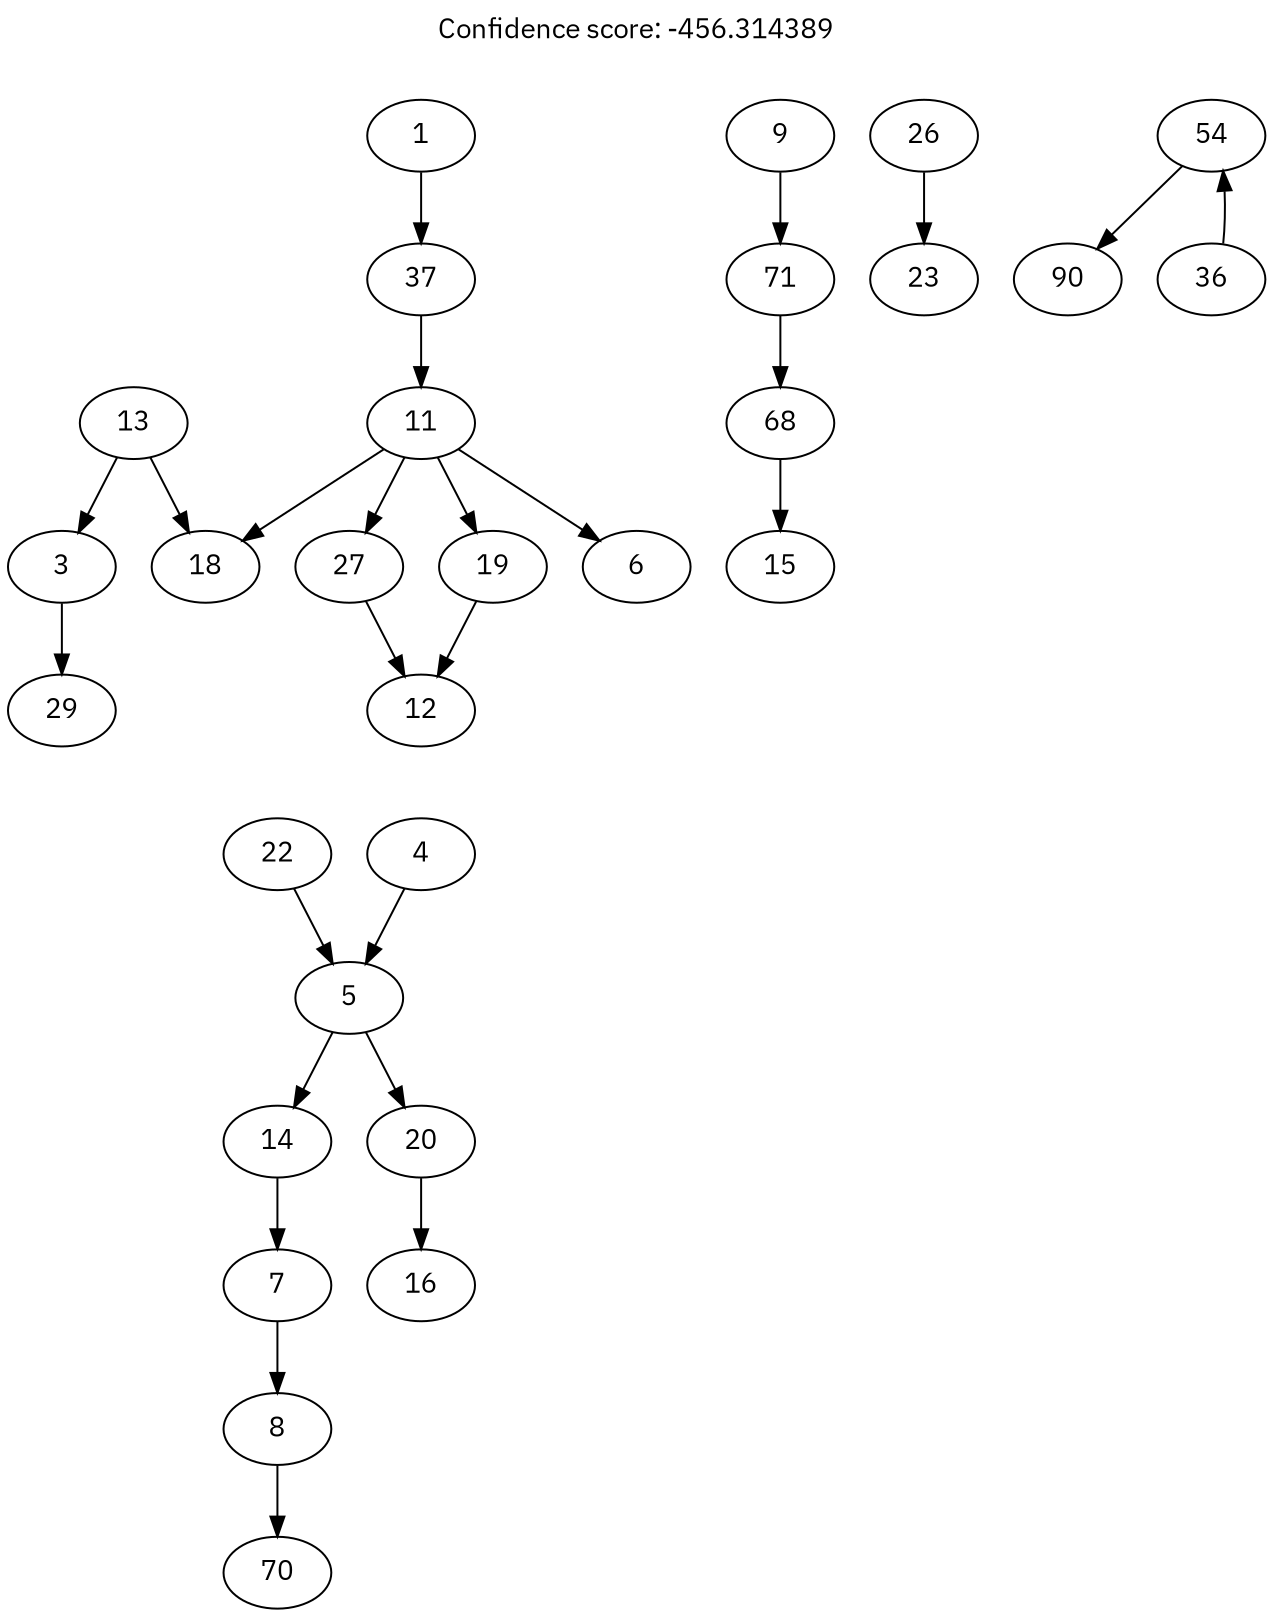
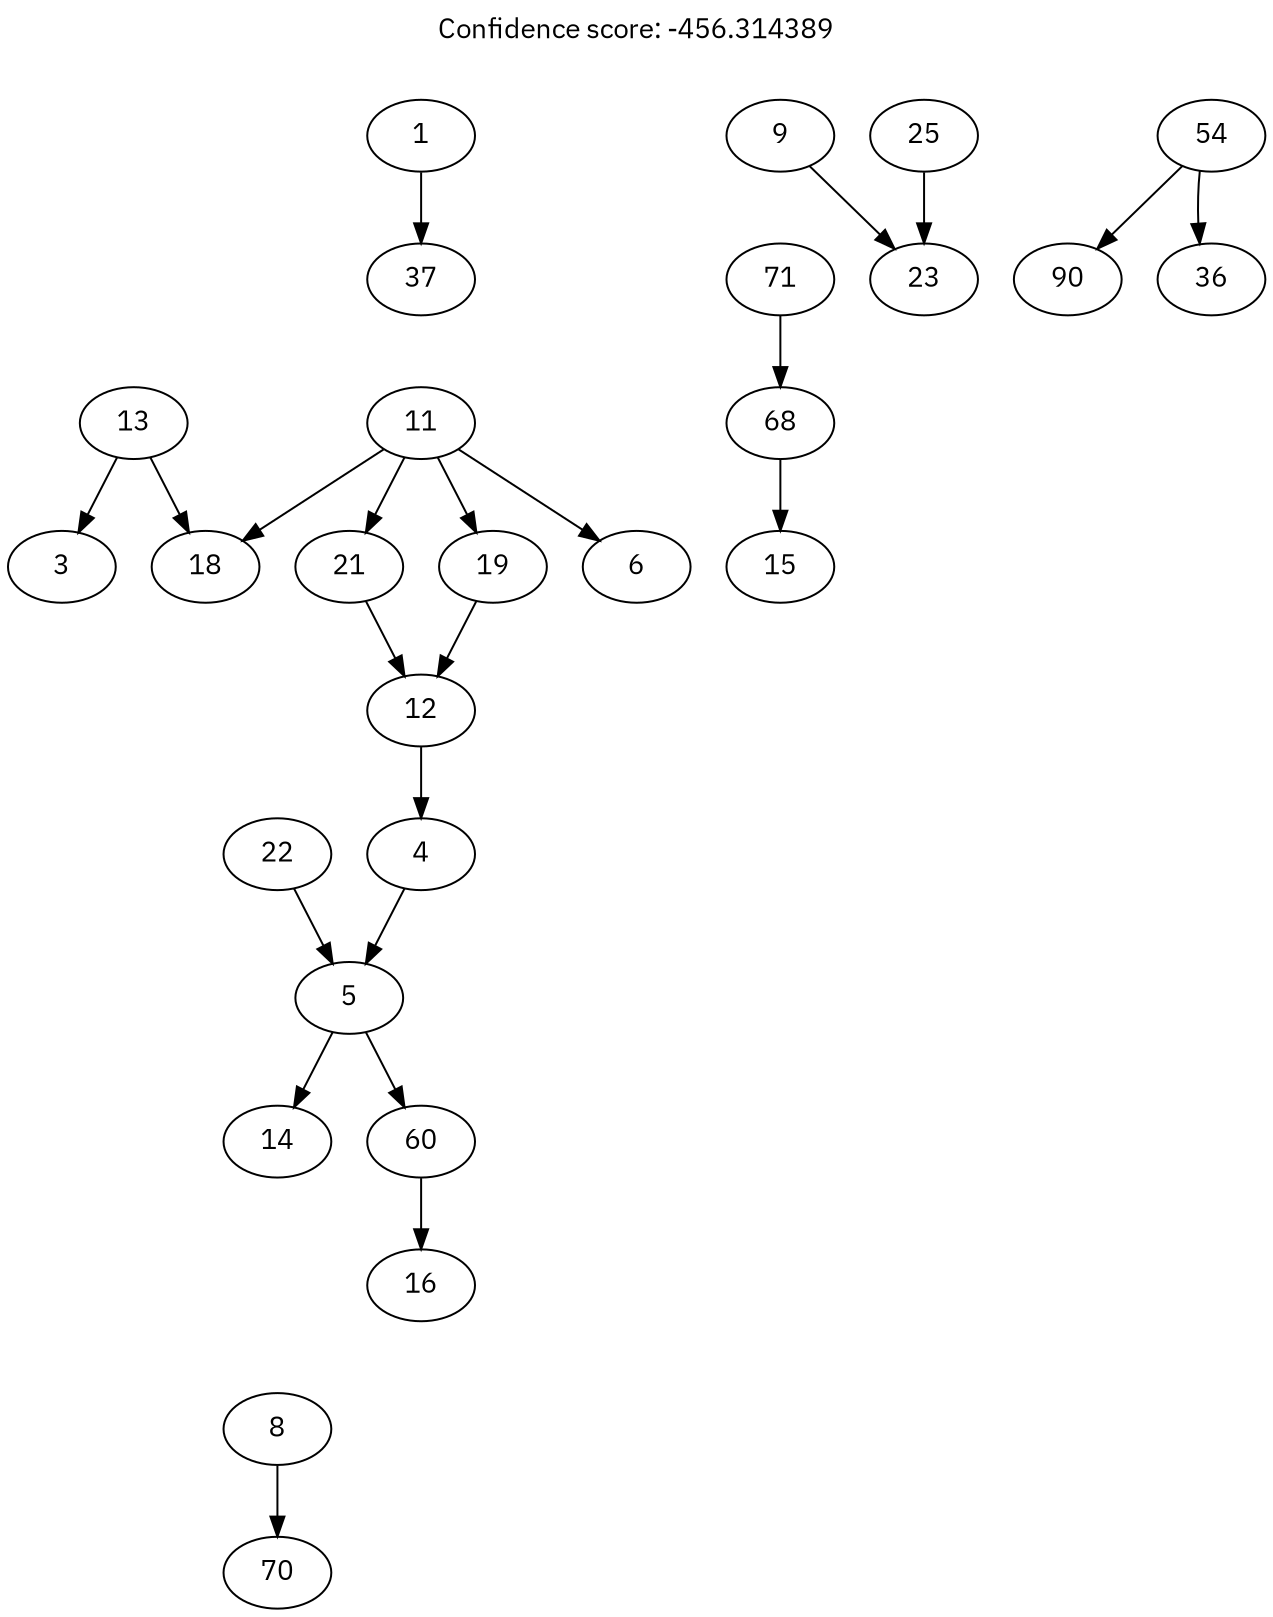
node "26": label "26" -> "25"
edge "9" -> "71": now "9" -> "23"
edge "36" -> "54": reversed
edge "37" -> "11": removed
node "27": label "27" -> "21"
node "29": removed
edge "12" -> "4": added
node "20": label "20" -> "60"
node "7": removed
